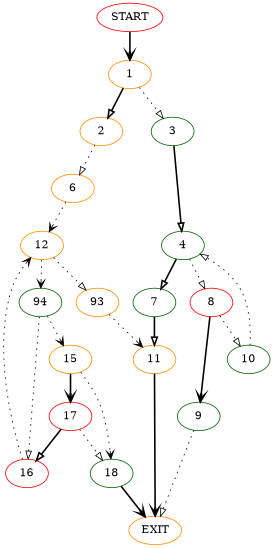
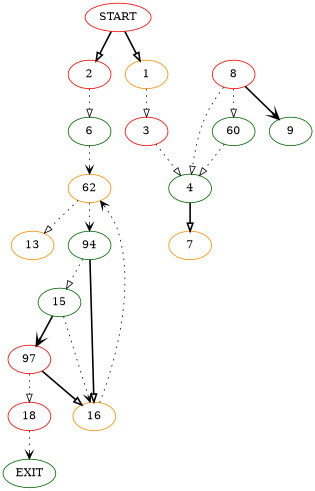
edge "START" -> "1": arrowhead vee -> onormal
edge "1" -> "2": now "START" -> "2"
node "2": color darkorange -> red
node "3": color darkgreen -> red
edge "3" -> "4": style bold -> dotted
node "6": color darkorange -> darkgreen
node "12": label "12" -> "62"
edge "4" -> "8": reversed
node "93": label "93" -> "13"
node "7": color darkgreen -> darkorange
edge "94" -> "15": arrowhead vee -> onormal
node "15": color darkorange -> darkgreen
node "11": removed
node "10": label "10" -> "60"
edge "94" -> "16": style dotted -> bold
edge "15" -> "18": now "15" -> "16"
node "17": label "17" -> "97"
edge "9" -> "EXIT": removed
node "16": color red -> darkorange
node "18": color darkgreen -> red
edge "18" -> "EXIT": style bold -> dotted
node "EXIT": color darkorange -> darkgreen
